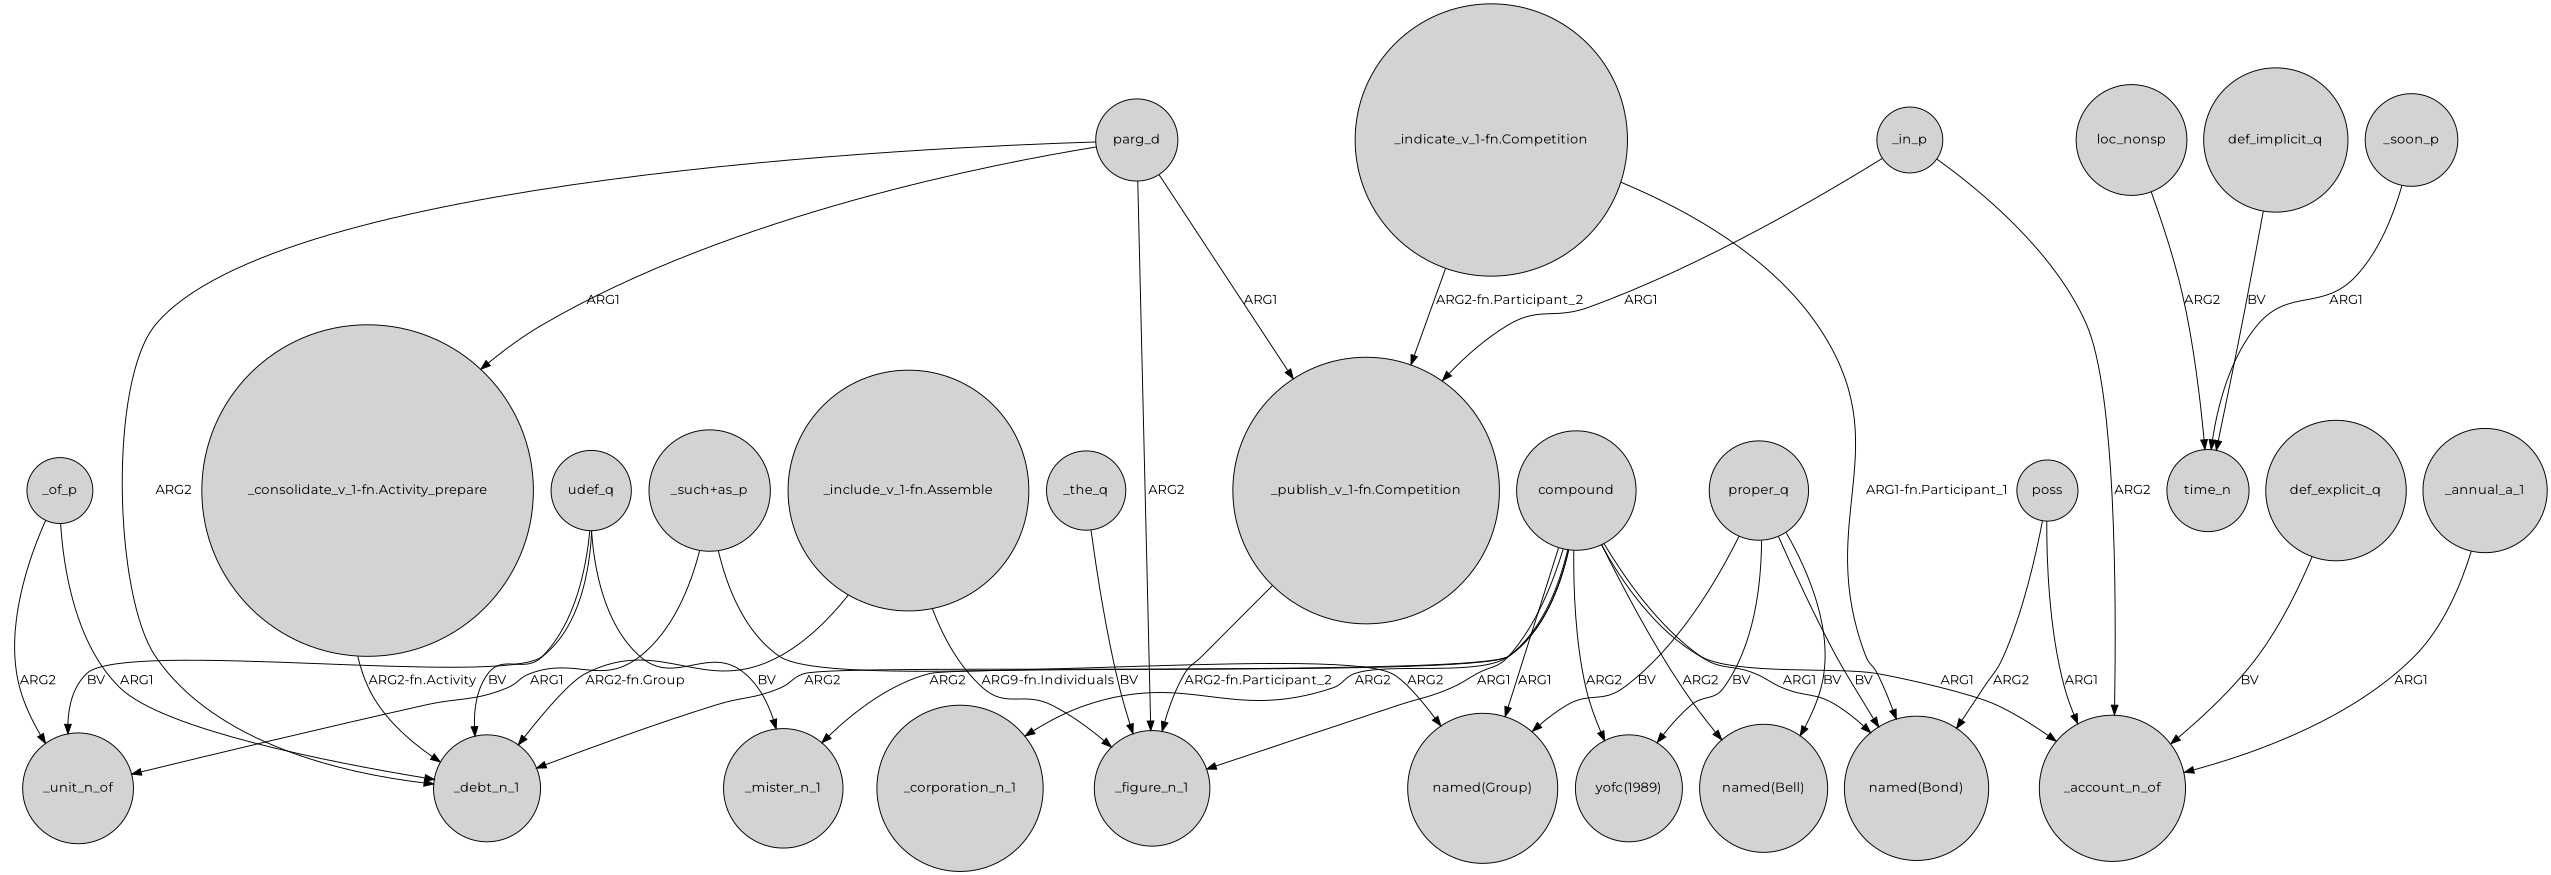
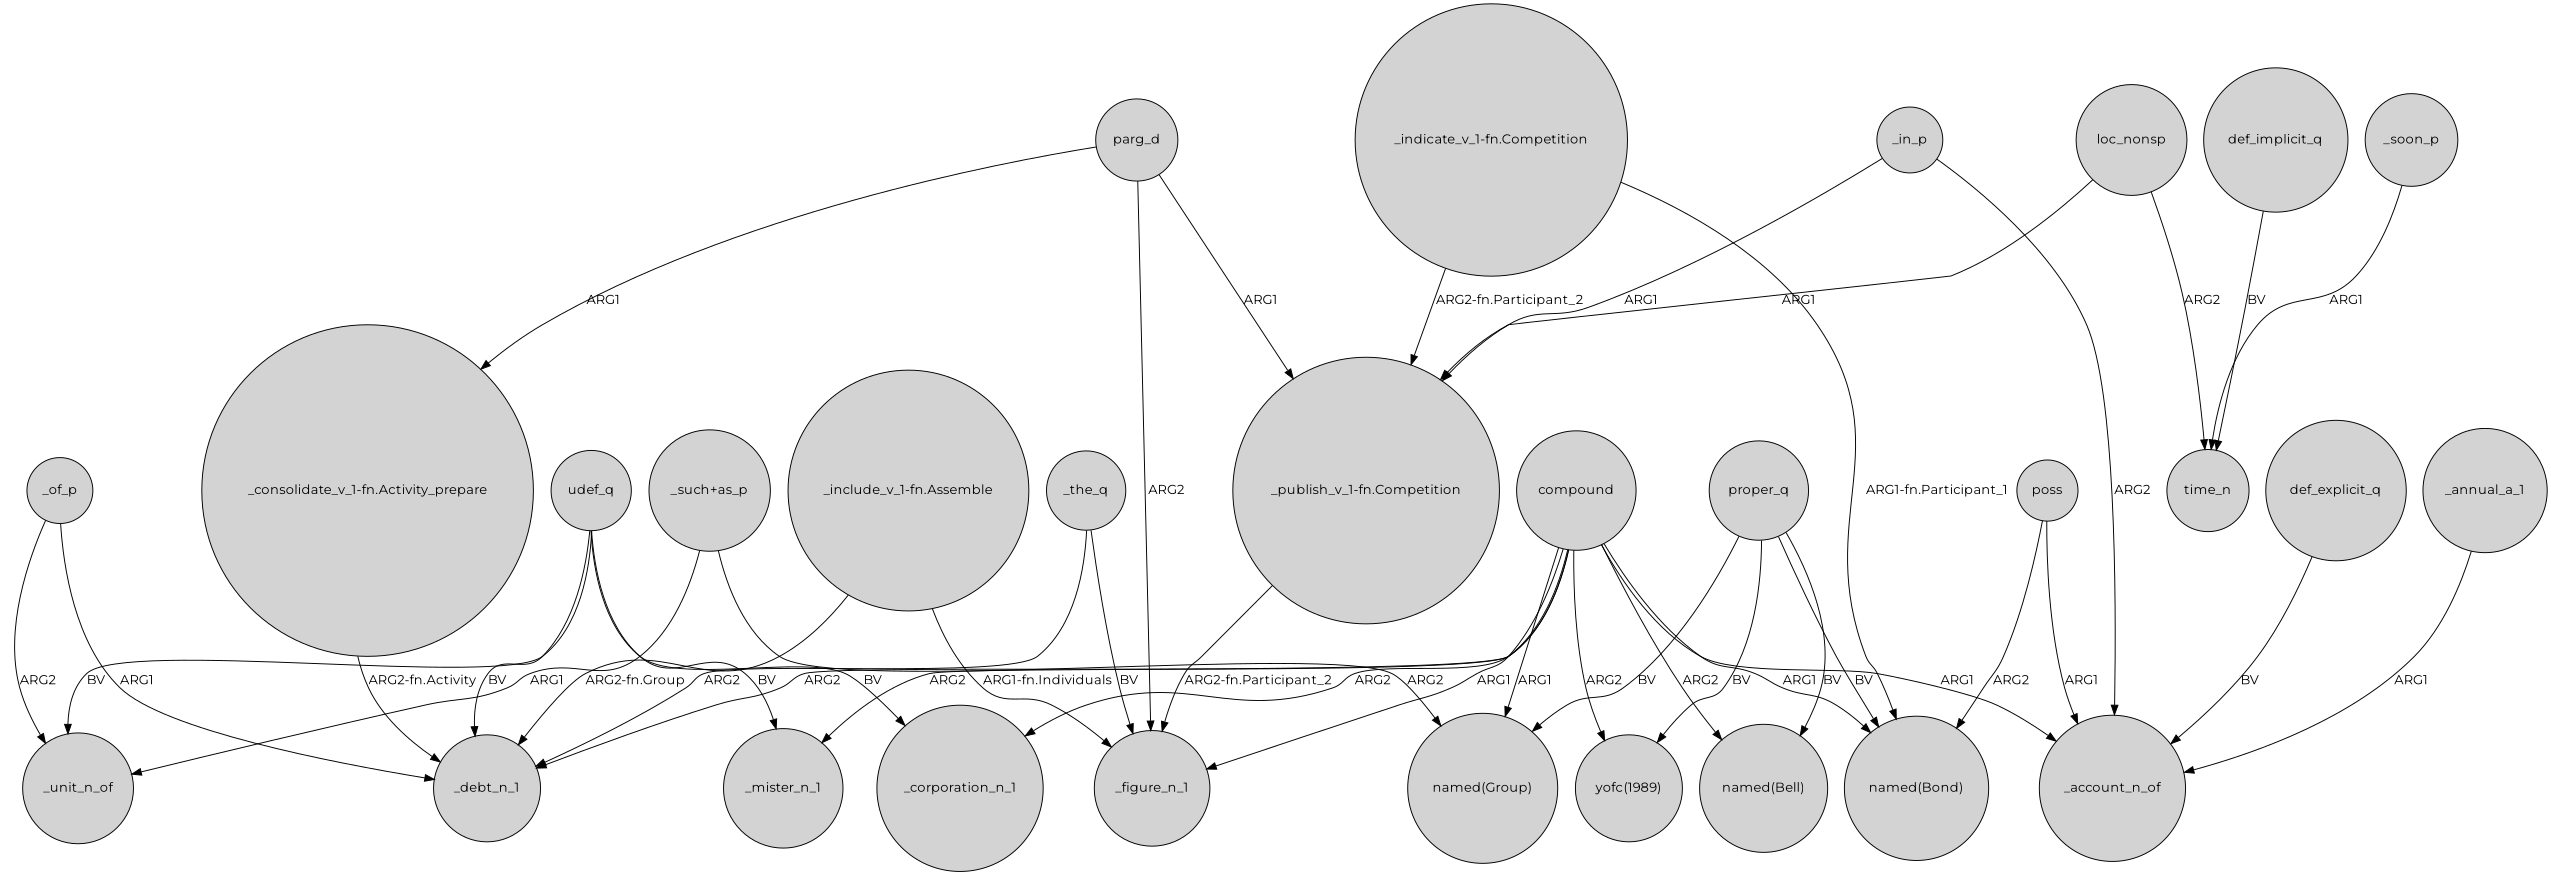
edge "parg_d" -> "_debt_n_1": now "_the_q" -> "_debt_n_1"
edge "loc_nonsp" -> "_publish_v_1-fn.Competition": added, label "ARG1"
edge "udef_q" -> "_corporation_n_1": added, label "BV"
edge "_include_v_1-fn.Assemble" -> "_figure_n_1": label "ARG9-fn.Individuals" -> "ARG1-fn.Individuals"
